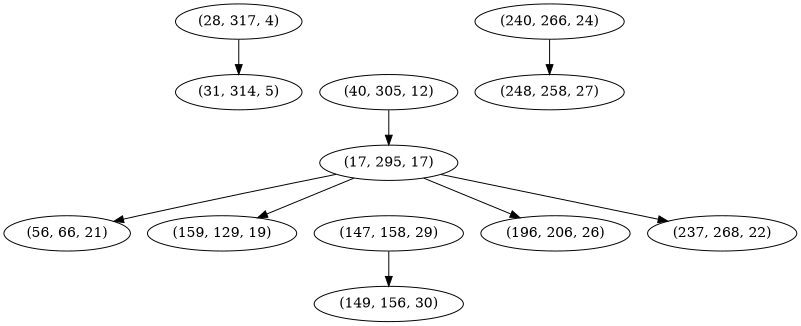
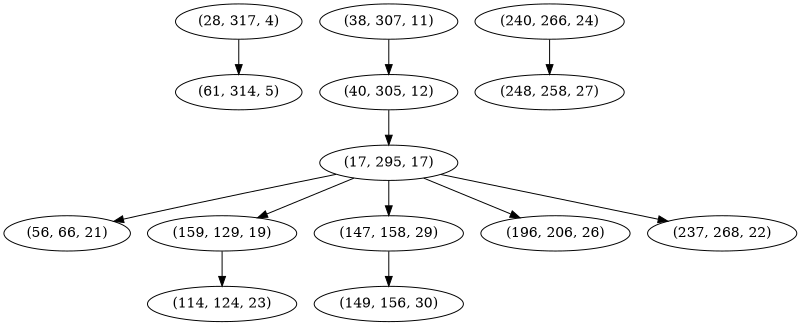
node "(38, 307, 11)": added
node "(31, 314, 5)": label "(31, 314, 5)" -> "(61, 314, 5)"
edge "(17, 295, 17)" -> "(147, 158, 29)": added
node "(114, 124, 23)": added
